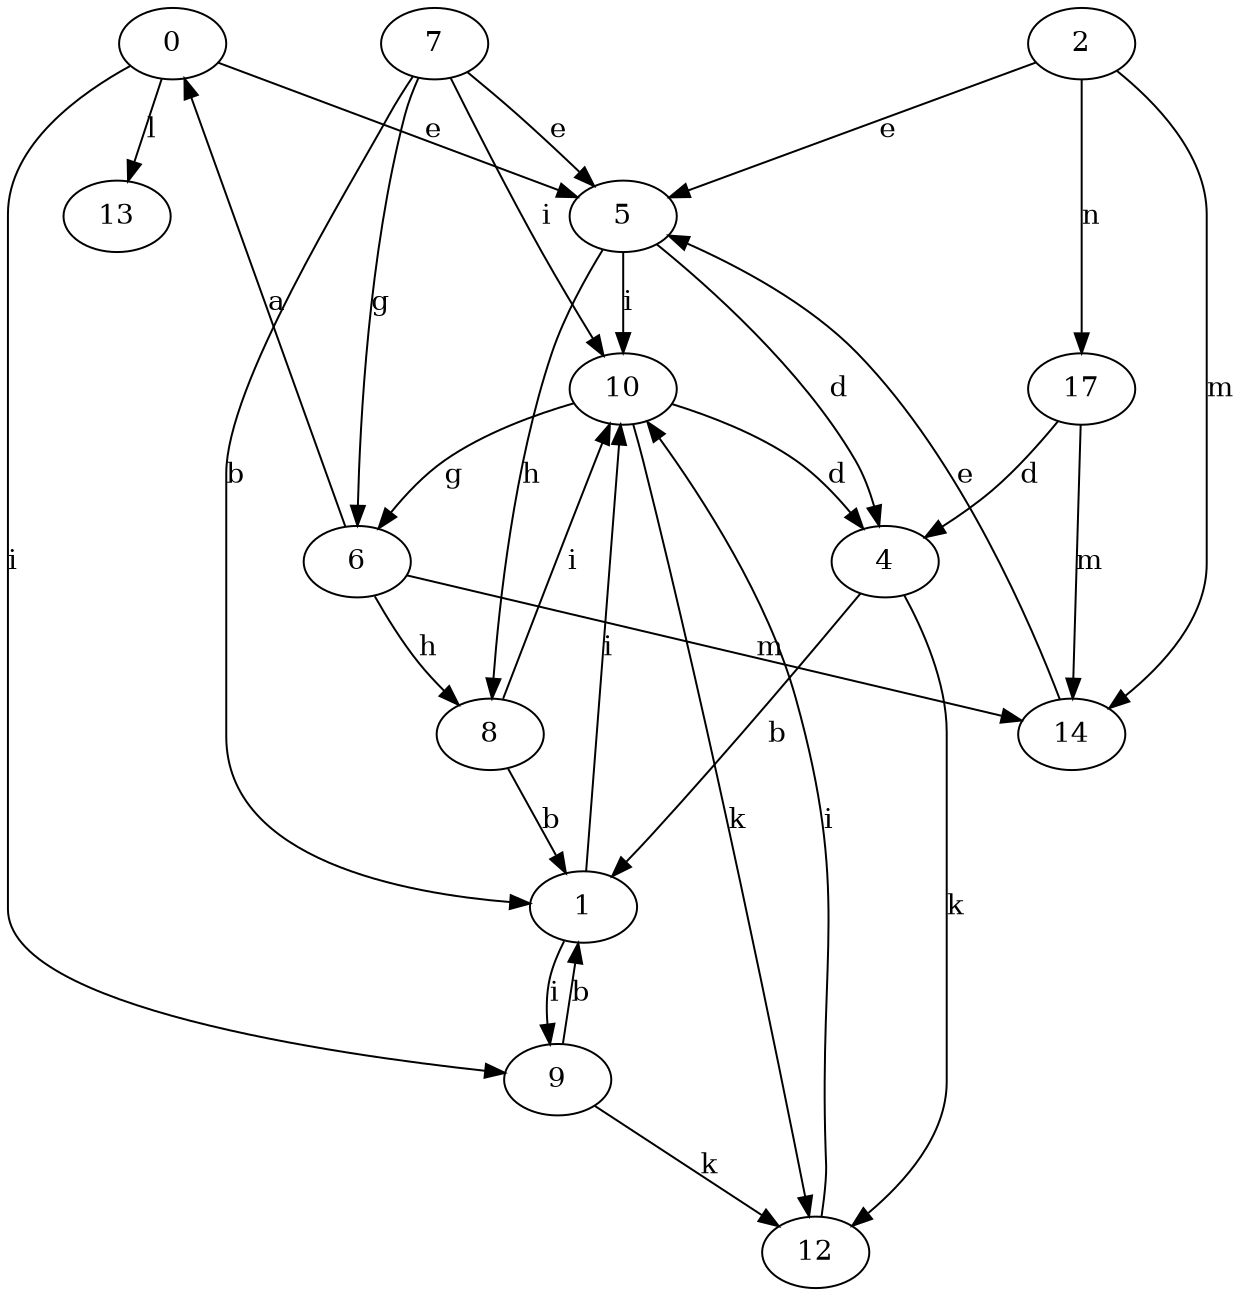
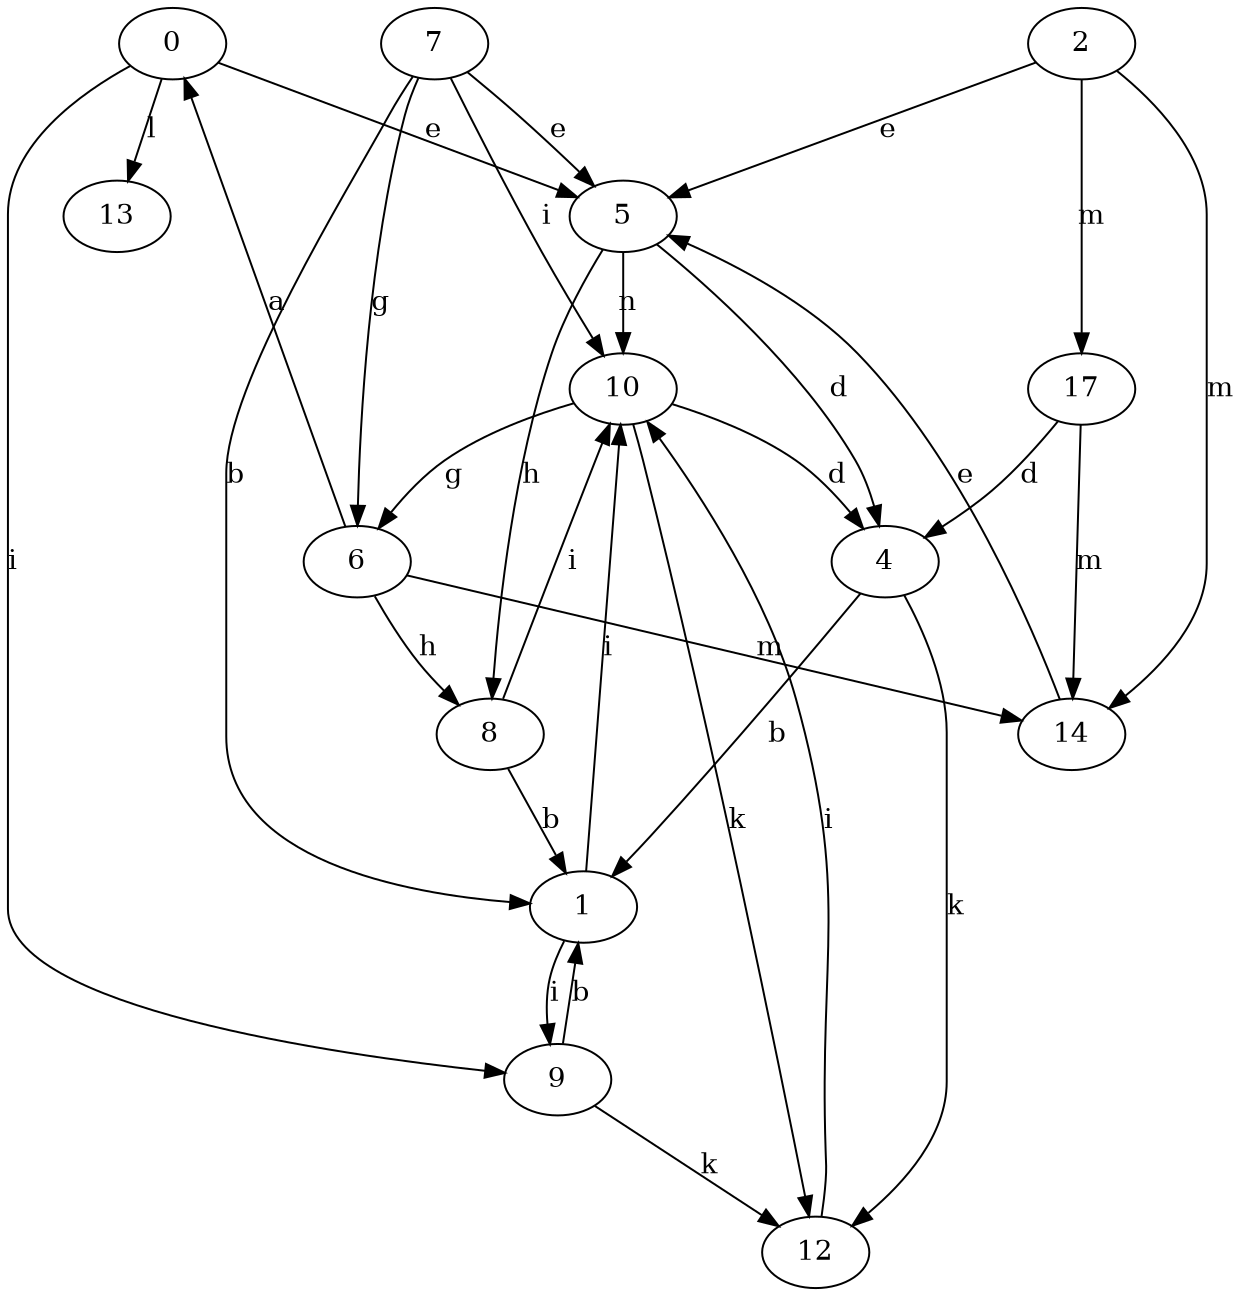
edge "2" -> "17": label "n" -> "m"
edge "5" -> "10": label "i" -> "n"
